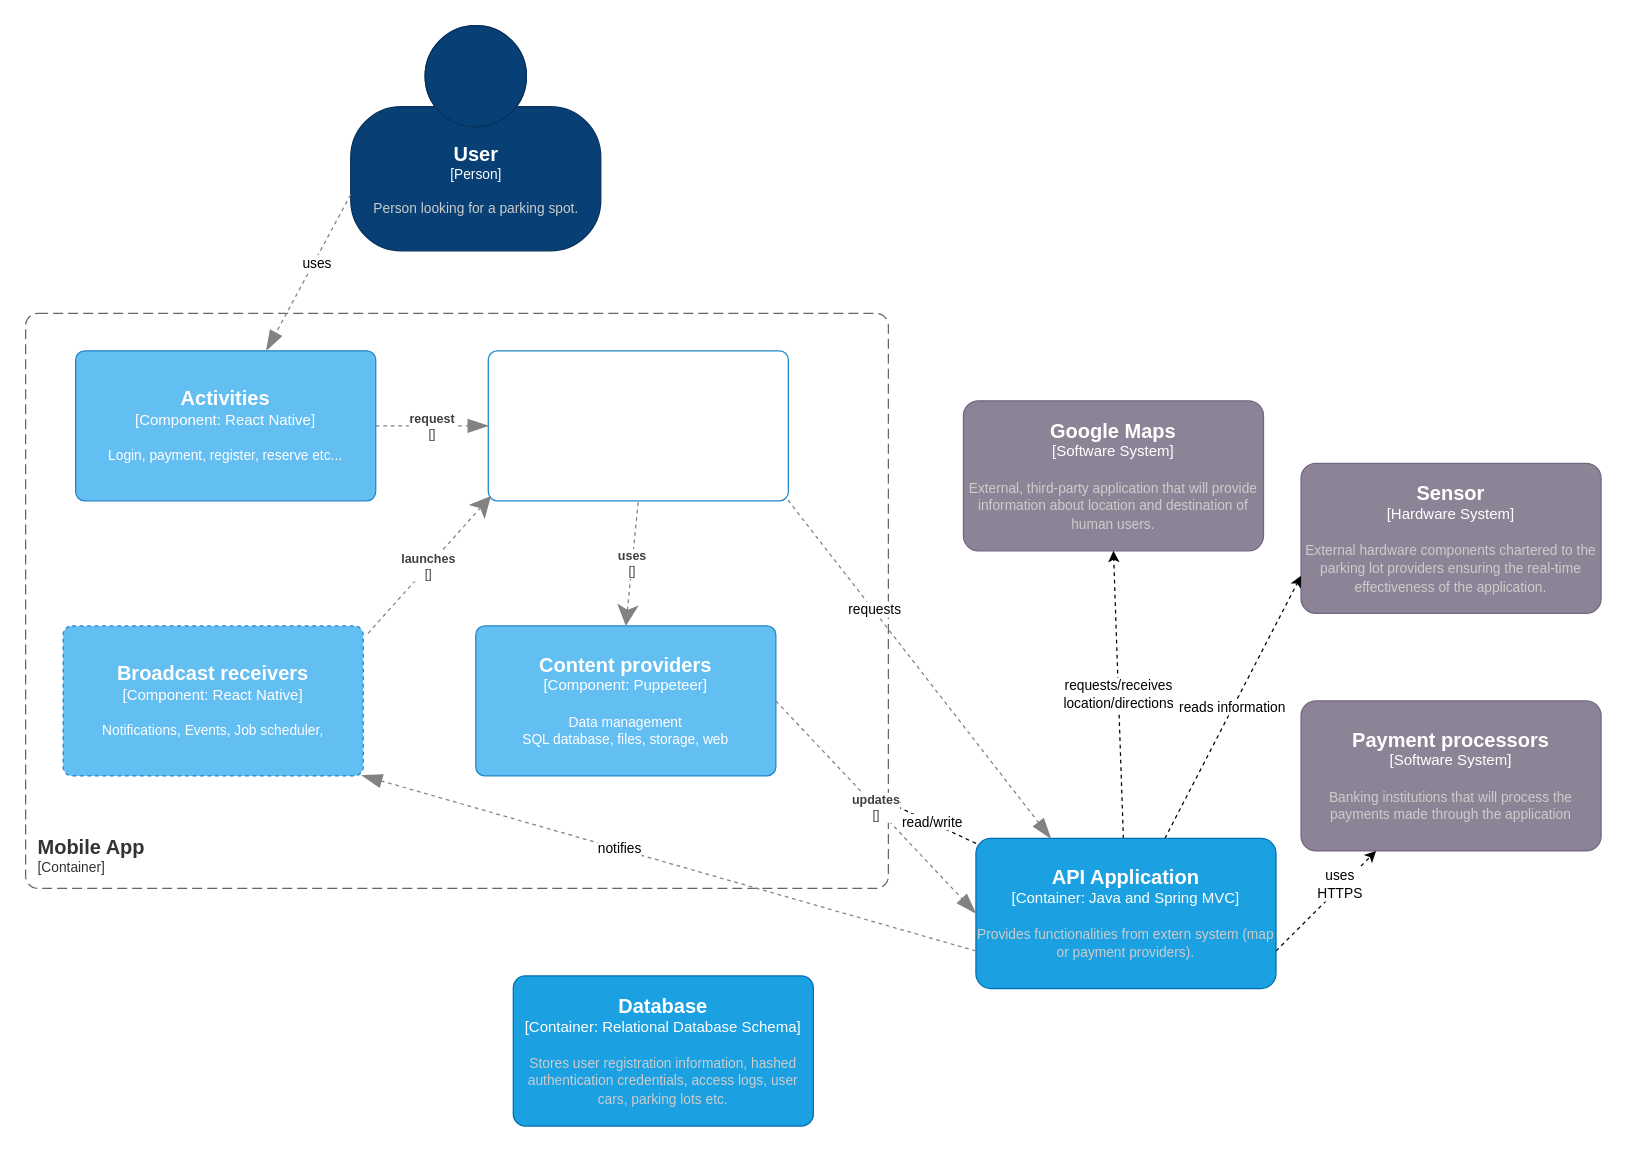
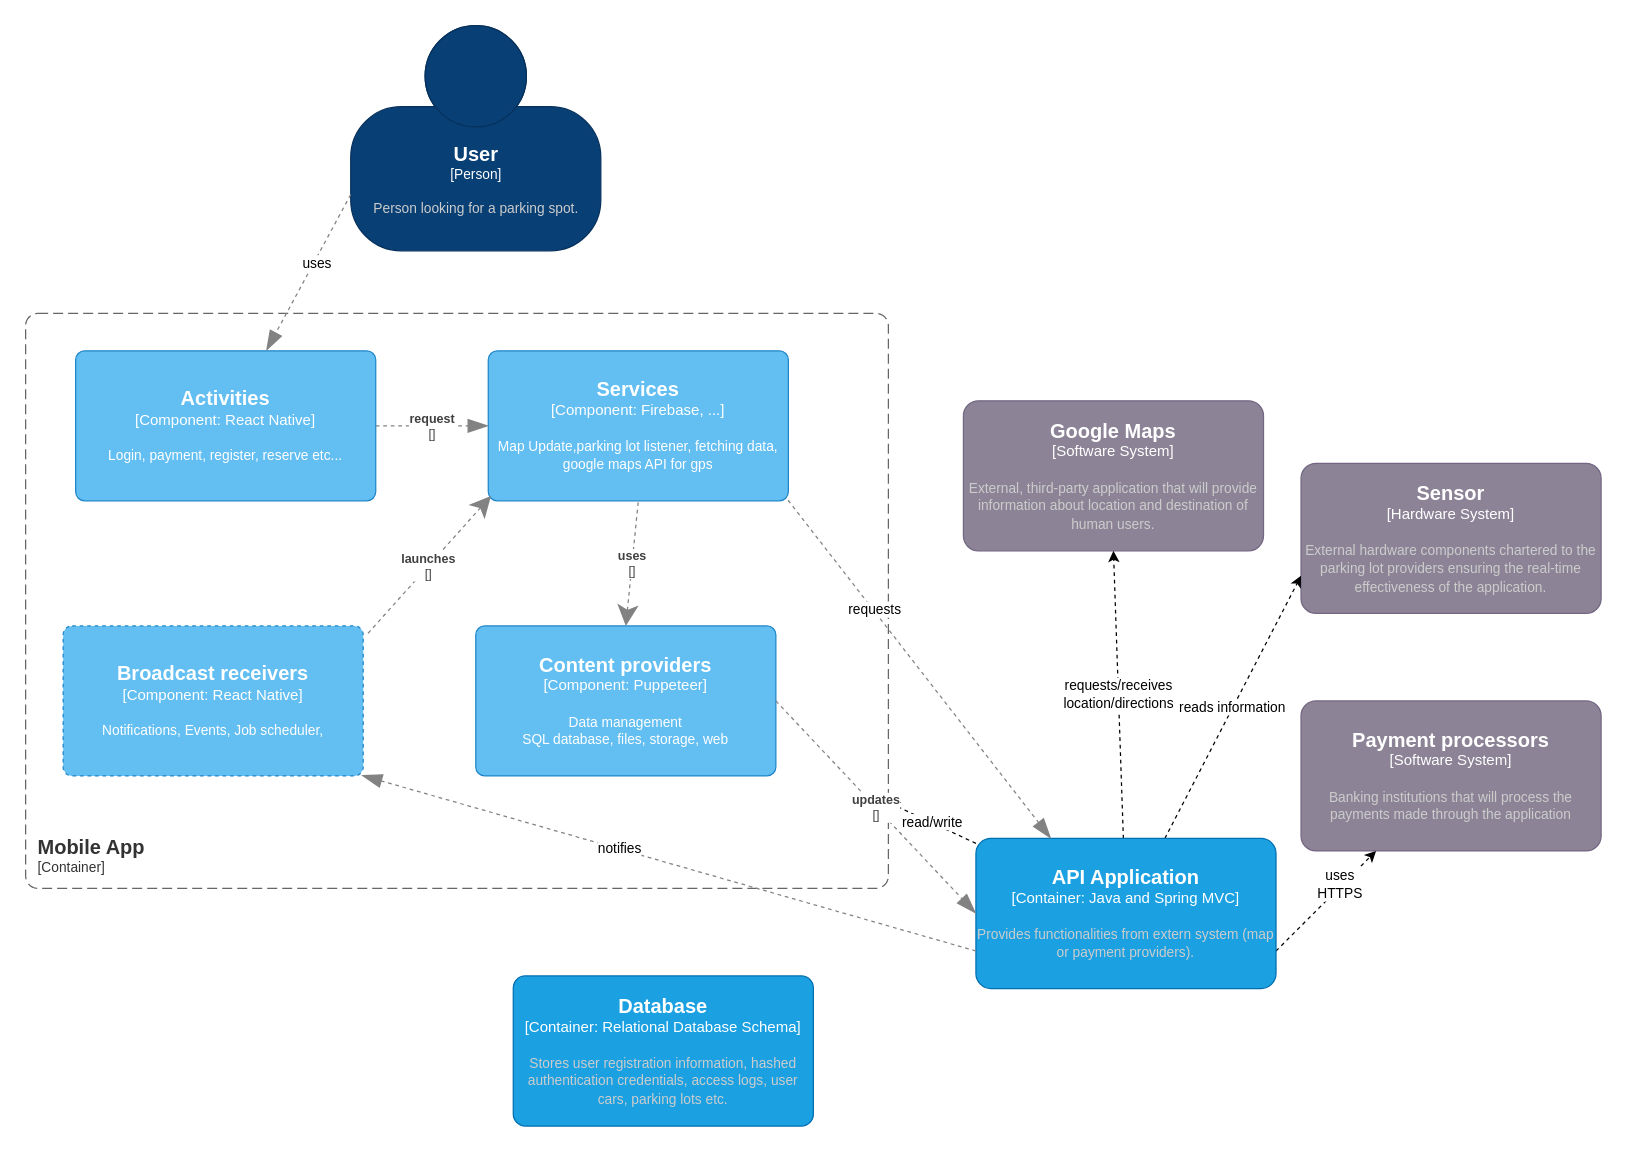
node "Services [Component: Firebase, ...] Map Update,parking lot listener, fetching data, google maps API for gps": fillcolor #ffffff -> #63bef2
